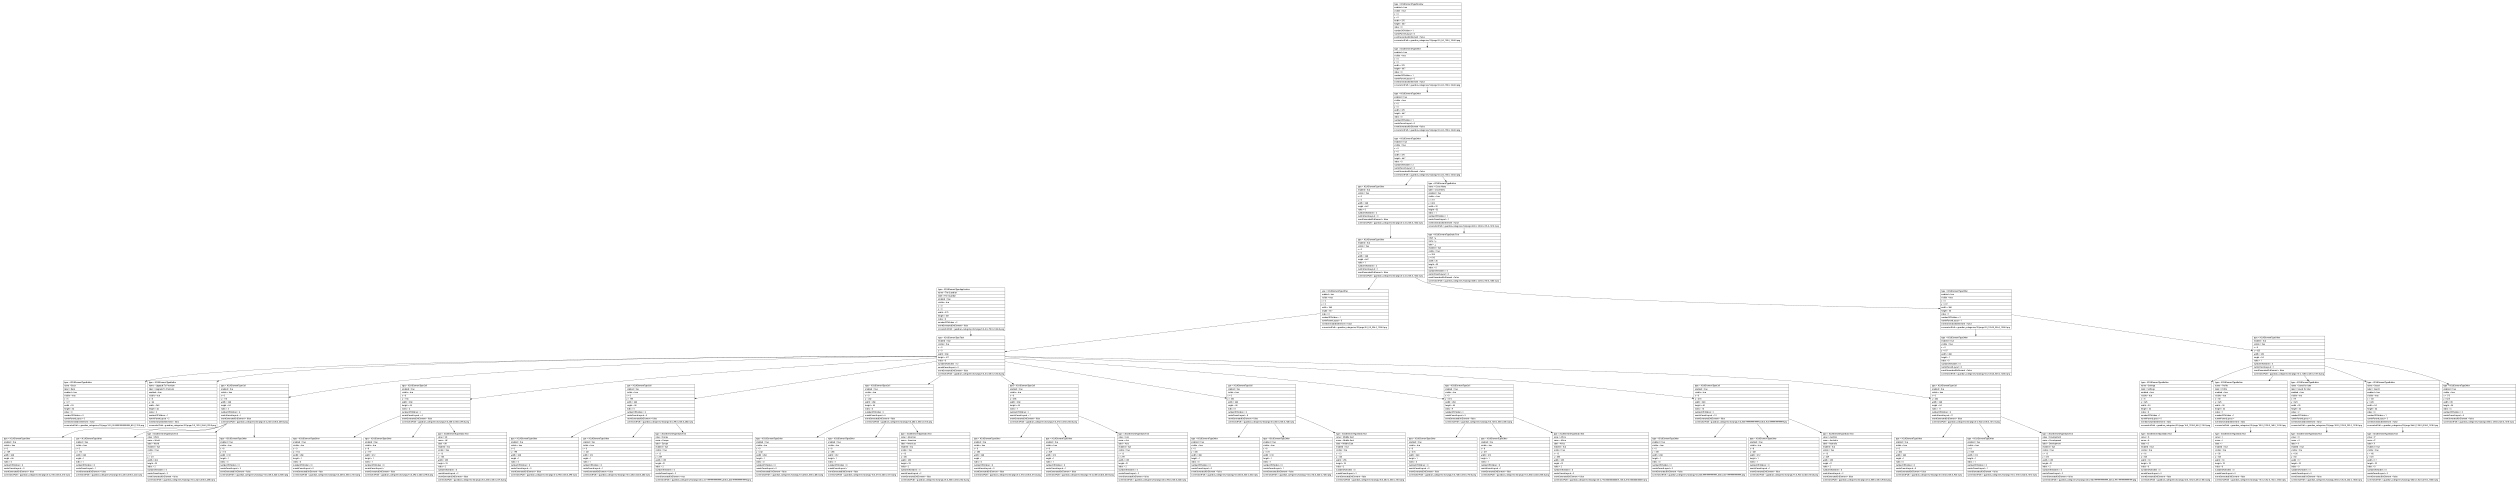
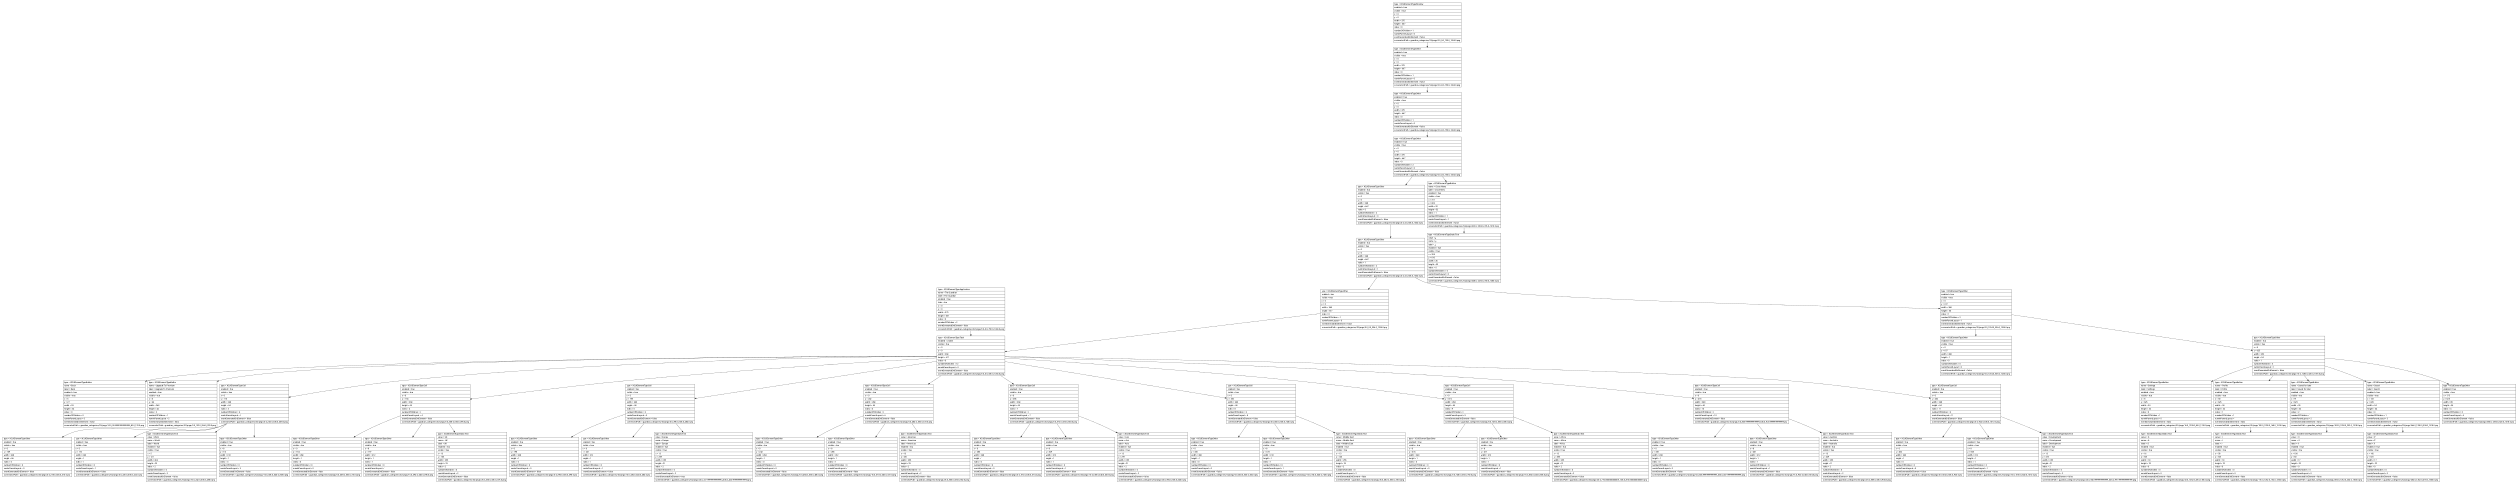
node "type = XCUIElementTypeApplication": text "visible = true" -> "later = true"
node "type = XCUIElementTypeTable": text "enabled = true" -> "enabled = visible"
